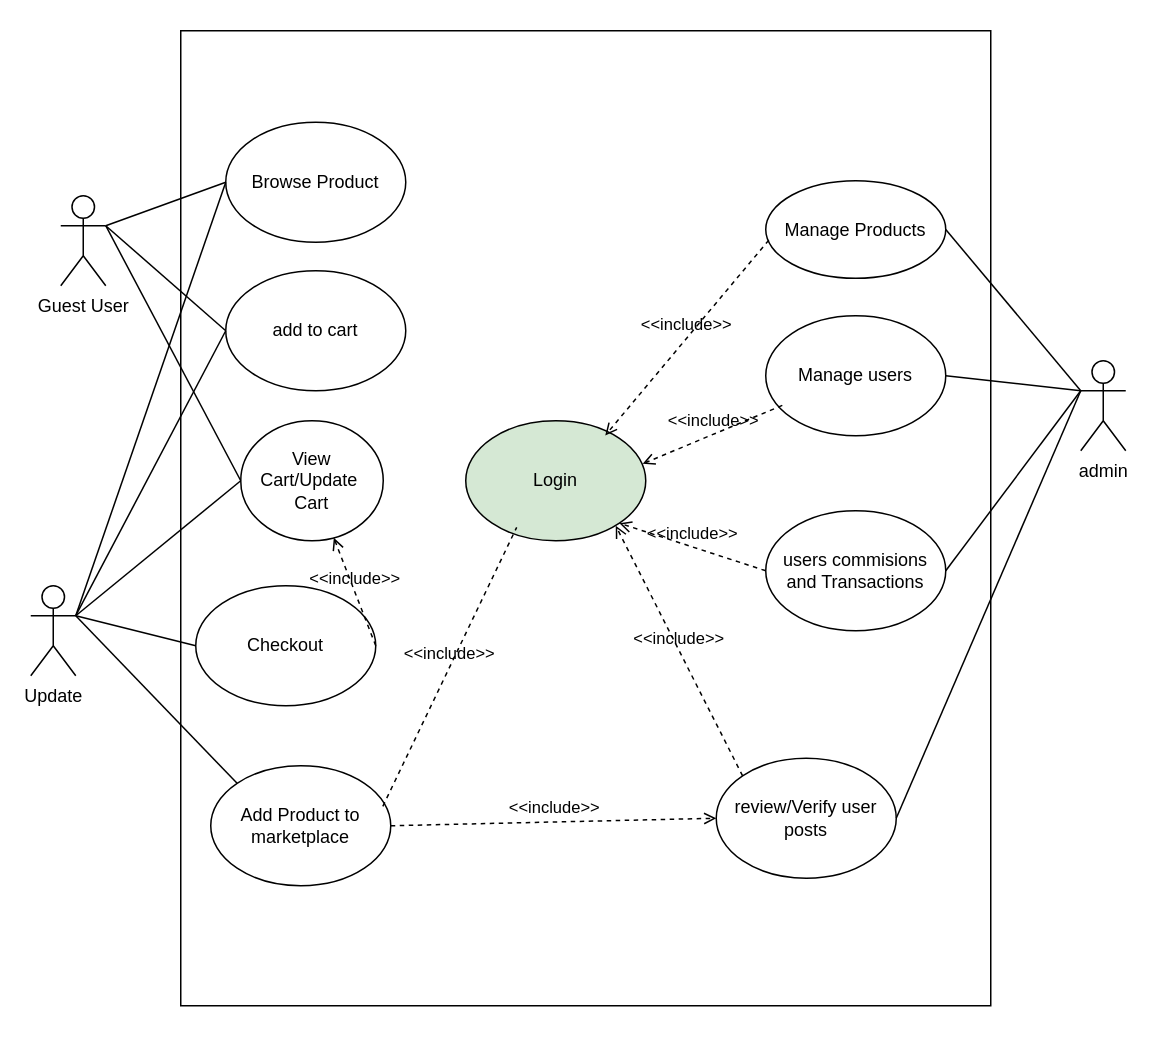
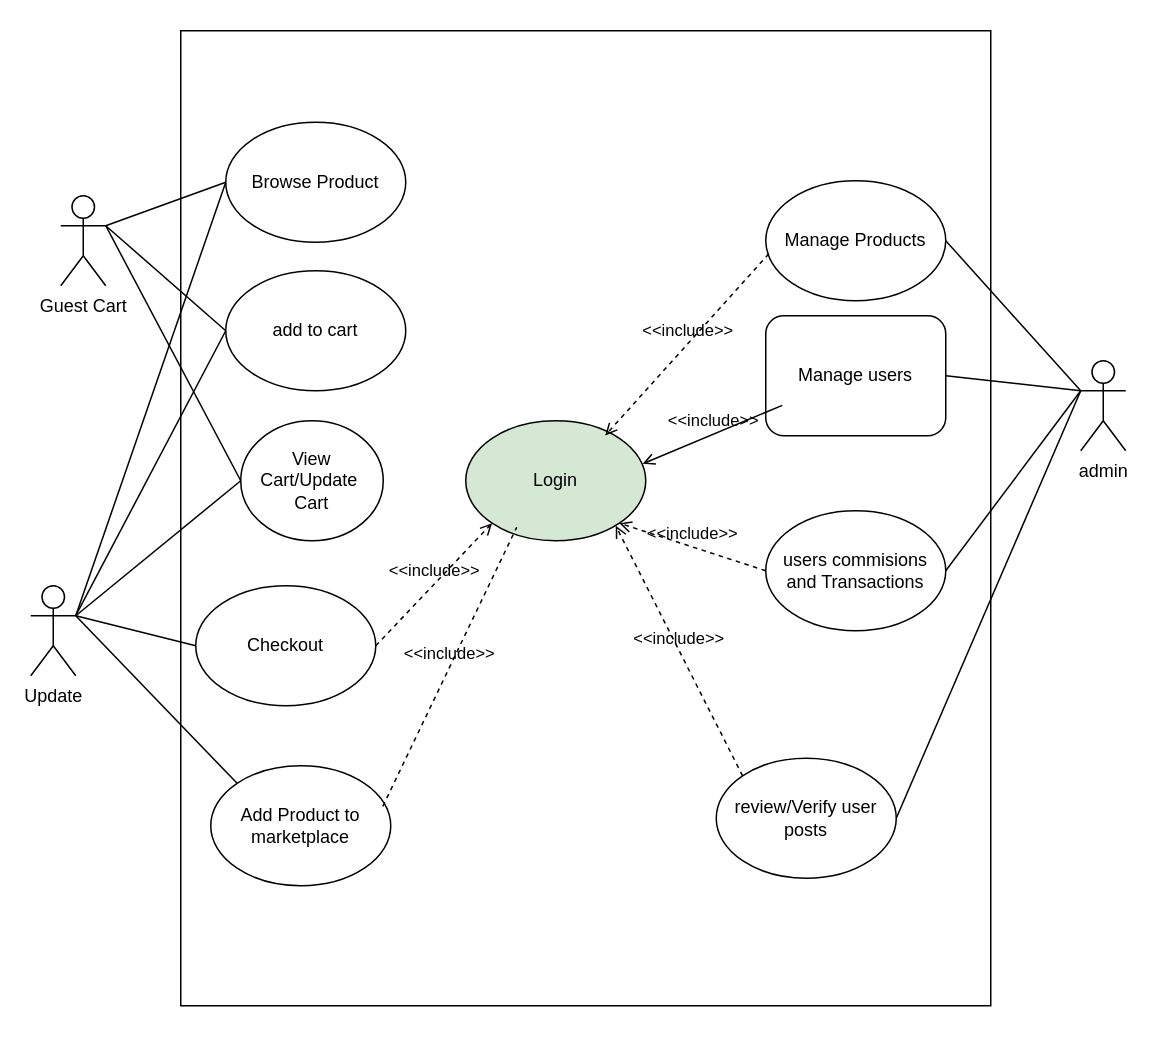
node "Manage Products": size 180x98 -> 180x120
node "Guest User": label "Guest User" -> "Guest Cart"
node "Manage users": shape ellipse -> rounded rectangle
edge "Manage users" -> "Login": style dashed -> solid
edge "Checkout" -> "View Cart/Update Cart": now "Checkout" -> "Login"
edge "Add Product to marketplace" -> "review/Verify user posts": removed, label "<<include>>"
